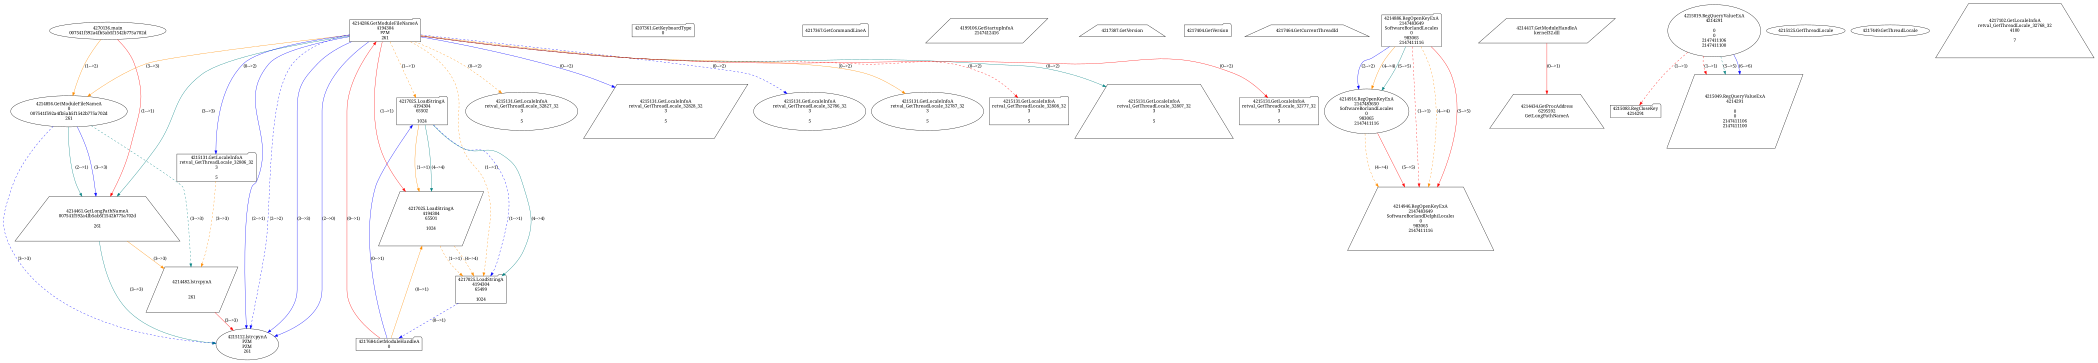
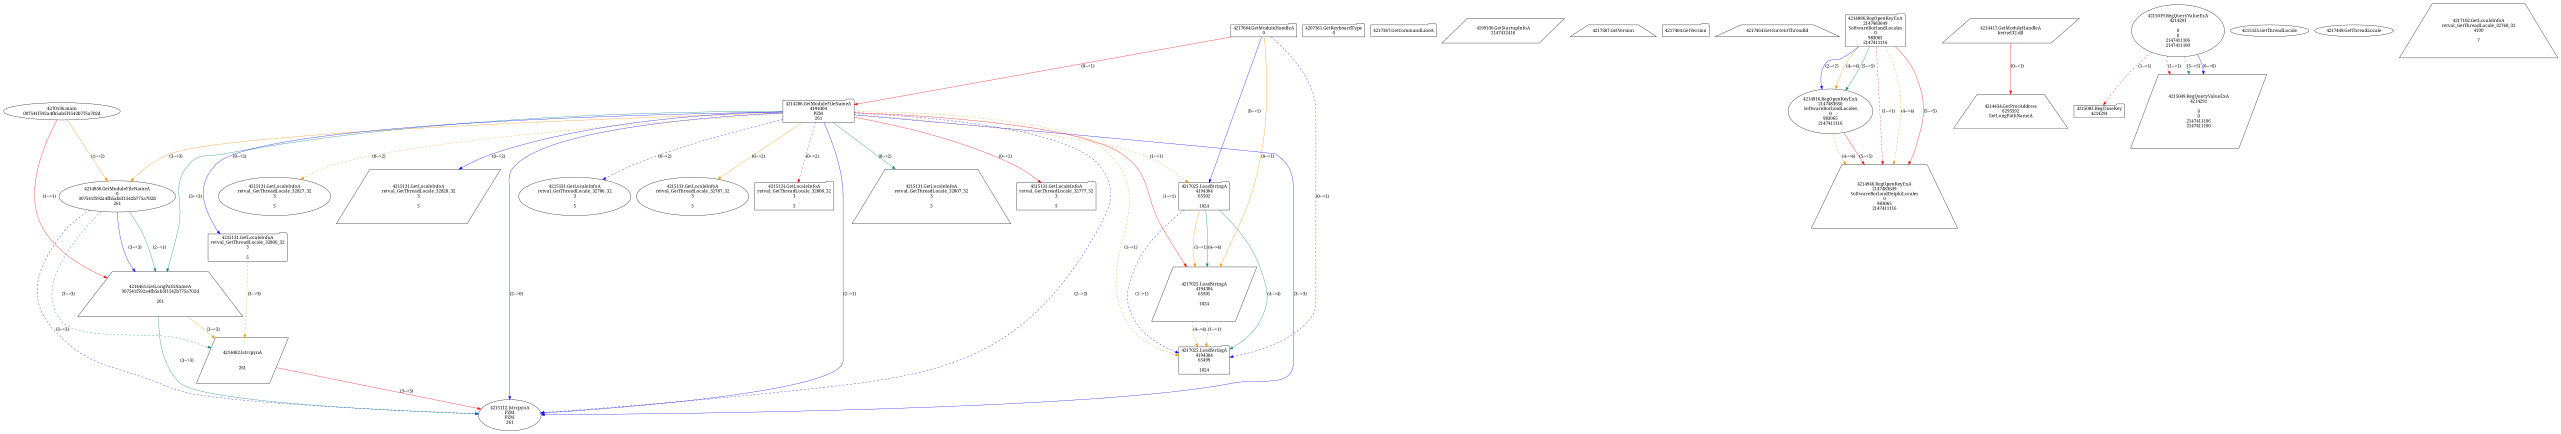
edge "4217025.LoadStringA 4194304 65499 1024" -> "4217684.GetModuleHandleA 0": reversed
